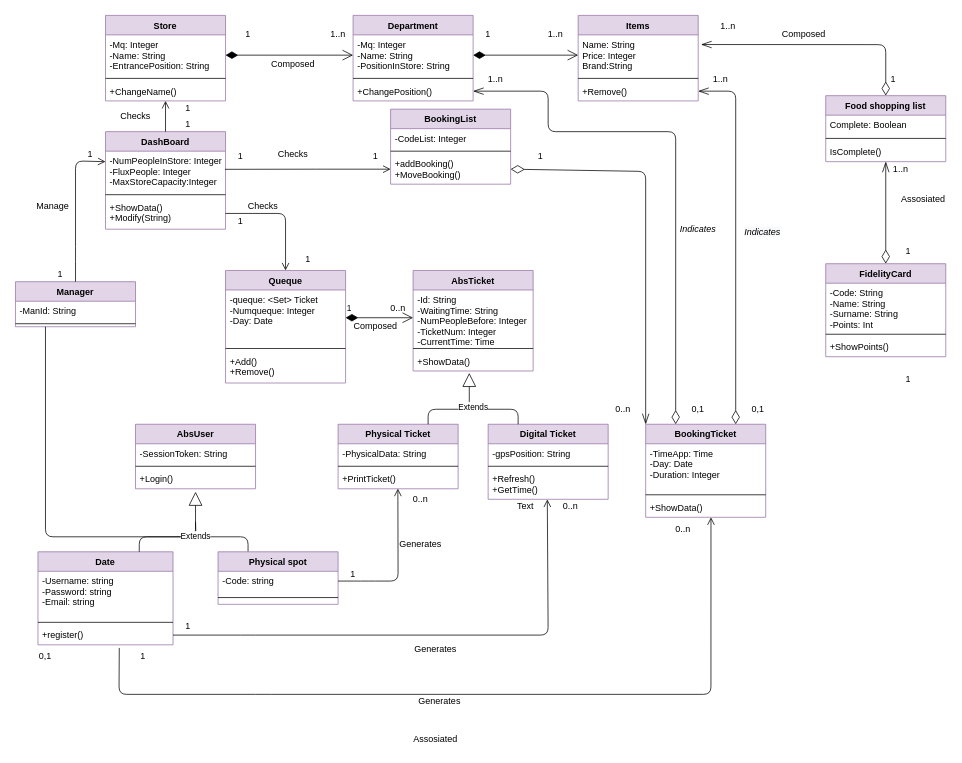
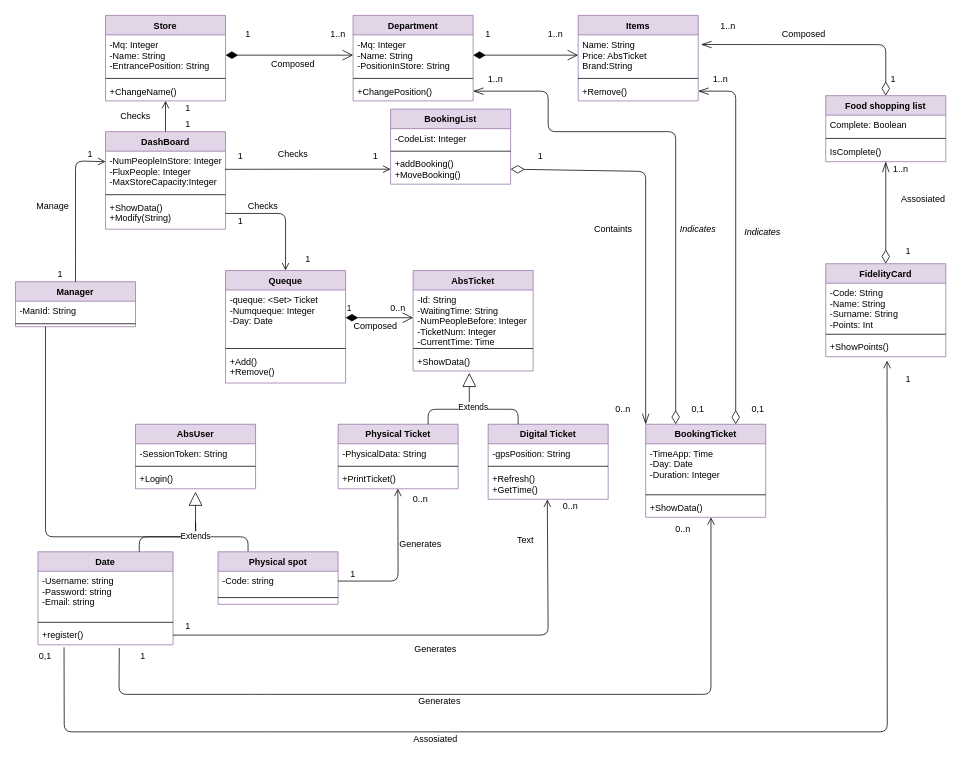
node "Name: String Price: Integer Brand:String": label "Name: String Price: Integer Brand:String" -> "Name: String Price: AbsTicket Brand:String"
node "Containts": added
node "Text": moved (525, 507) -> (525, 540)
edge "+register()" -> "+ShowPoints()": added
